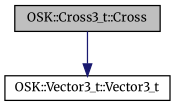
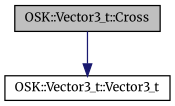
node "OSK::Cross3_t::Cross": label "OSK::Cross3_t::Cross" -> "OSK::Vector3_t::Cross"
